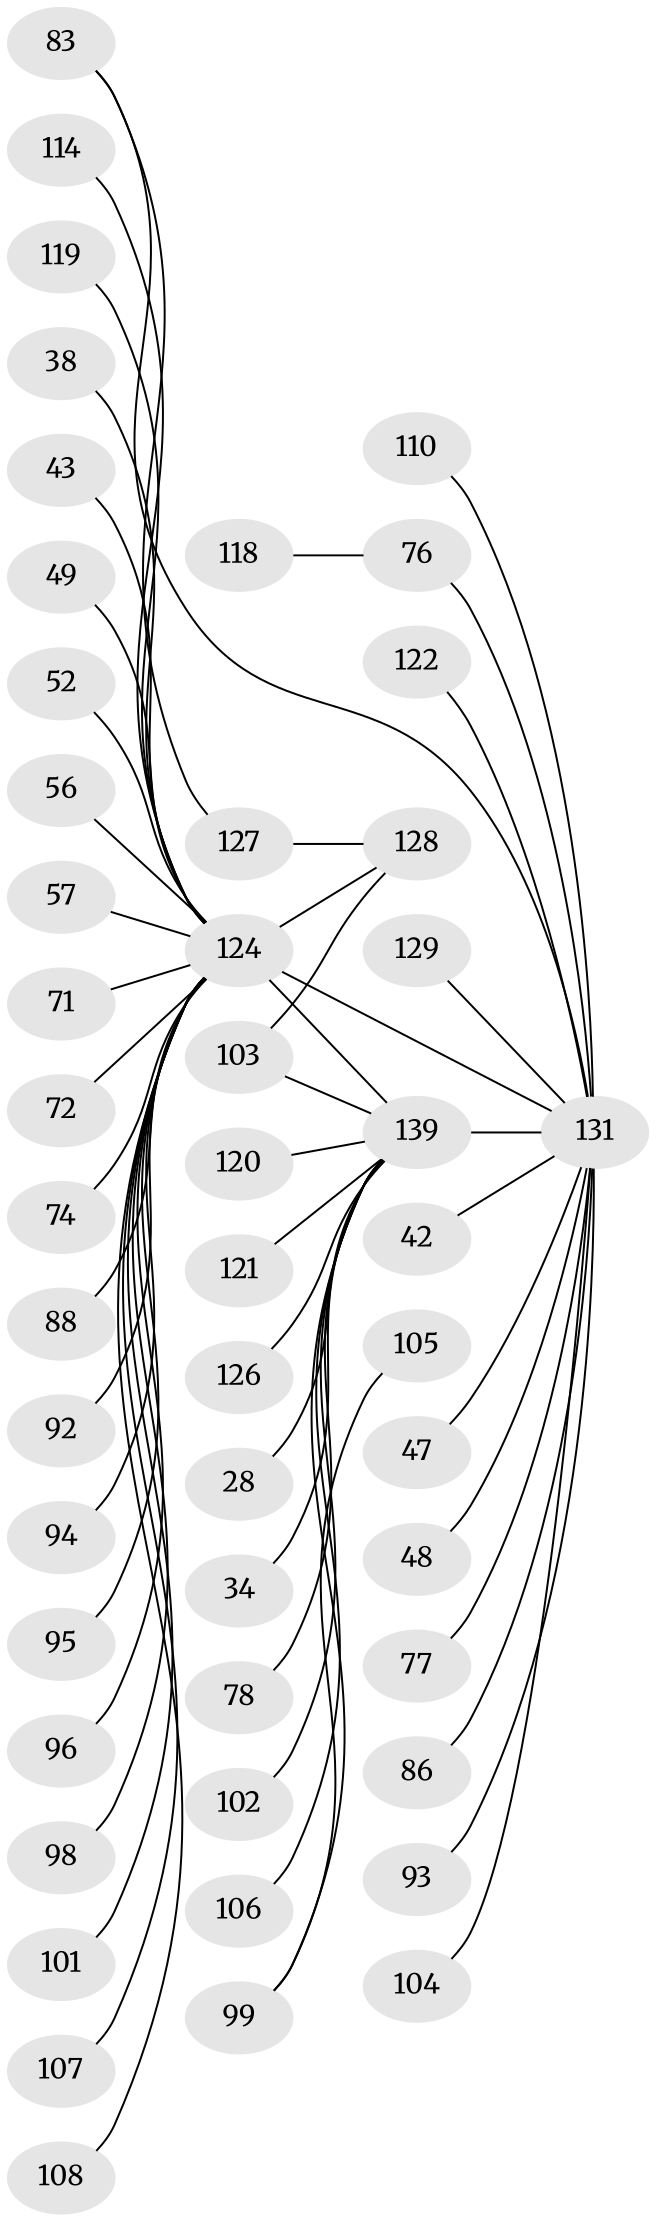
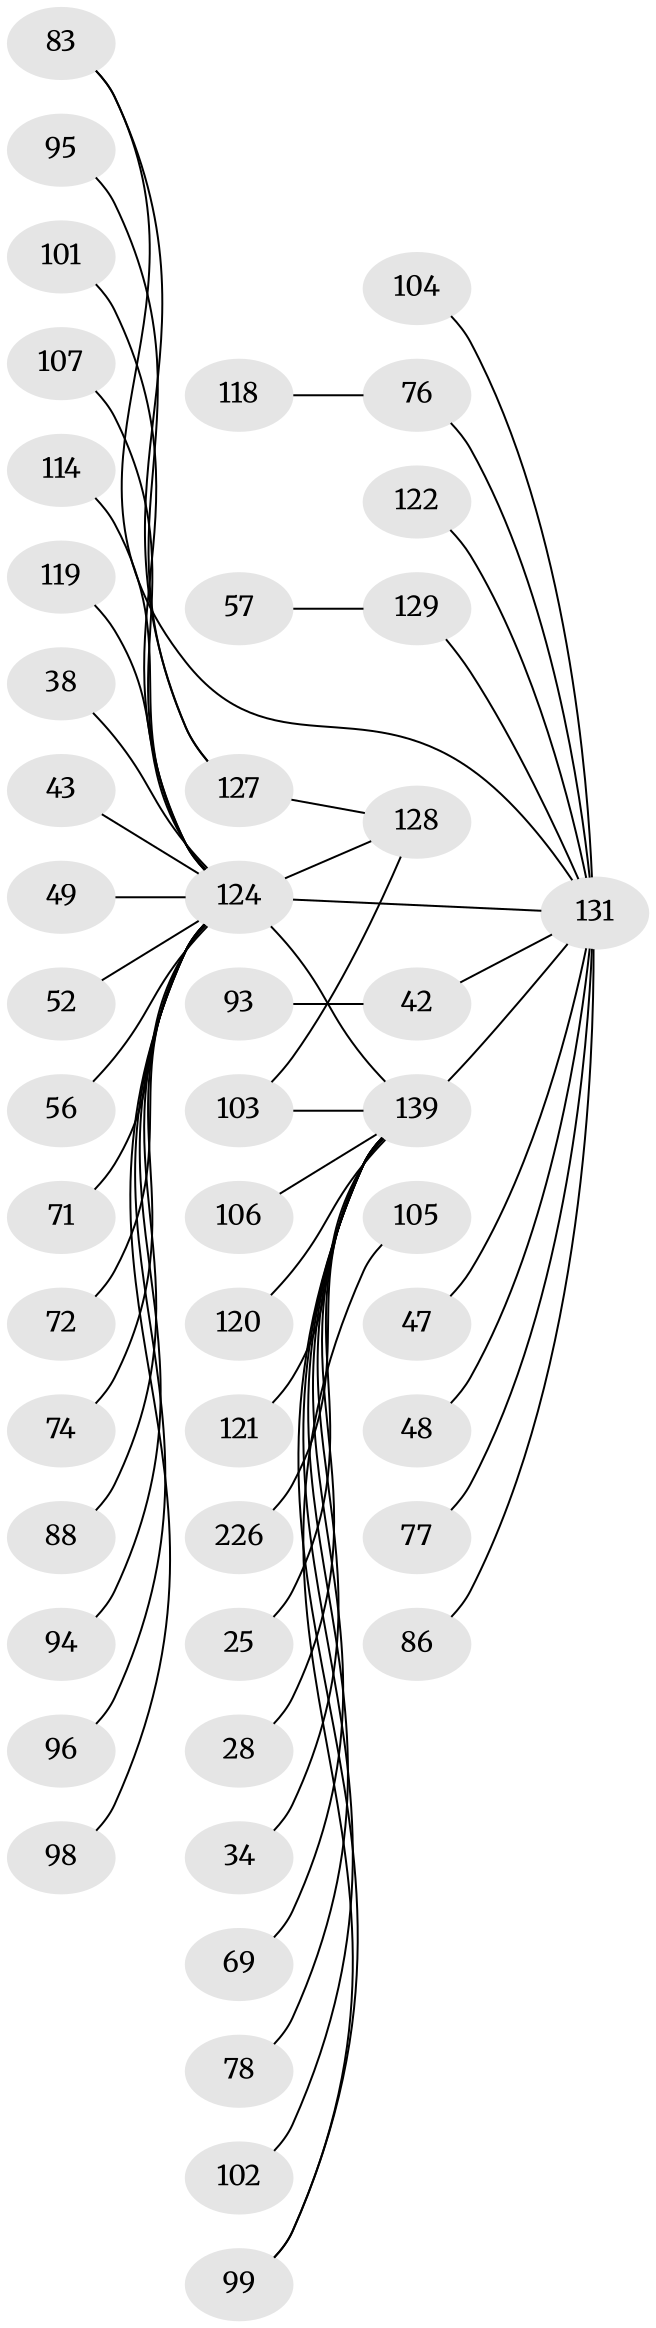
node "110": removed
edge "57" -- "124": now "57" -- "129"
edge "124" -- "95": now "127" -- "95"
node "126": label "126" -> "226"
node "92": removed
edge "131" -- "93": now "42" -- "93"
node "25": added
node "69": added
node "108": removed
